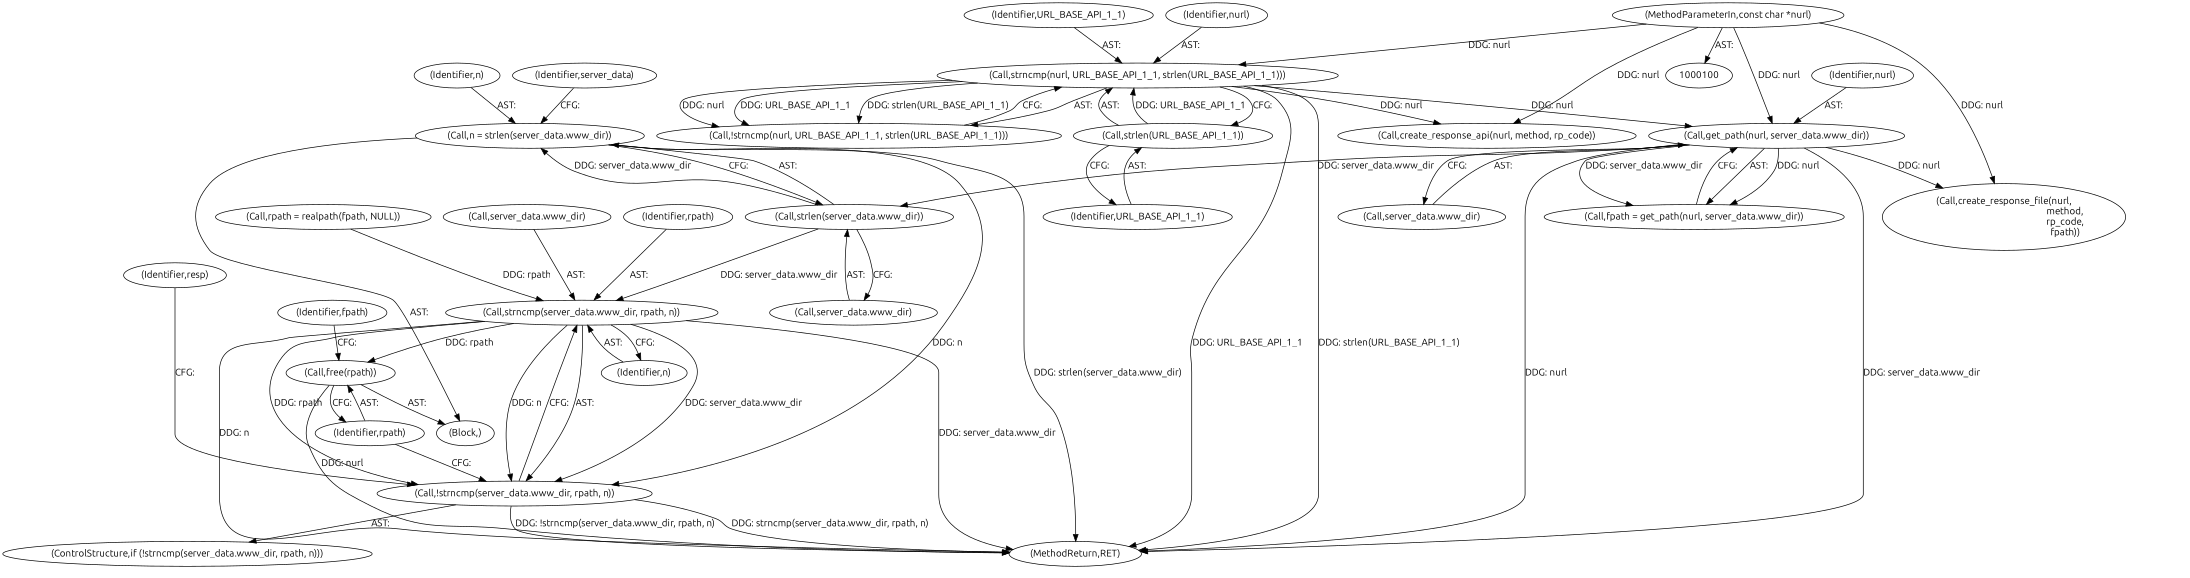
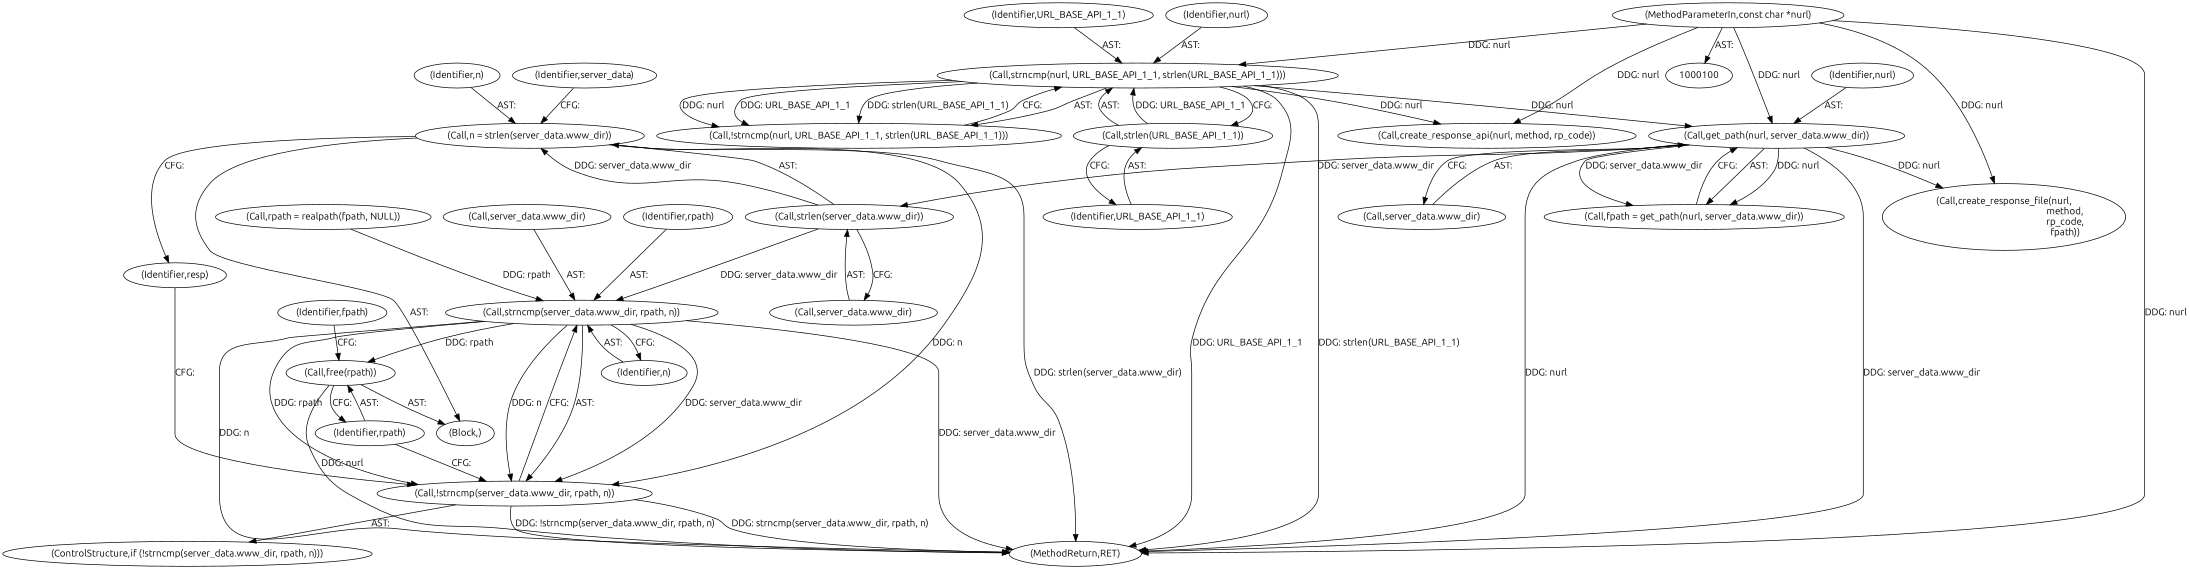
edge "(Call,n = strlen(server_data.www_dir))" -> "(Call,strlen(server_data.www_dir))": now "(Call,n = strlen(server_data.www_dir))" -> "(Identifier,resp)"
edge "(MethodParameterIn,const char *nurl)" -> "(MethodReturn,RET)": added, label "DDG: nurl"
